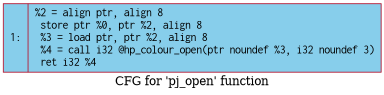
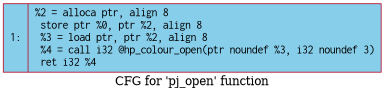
node "1:": text "%2 = align ptr, align 8" -> "%2 = alloca ptr, align 8"
